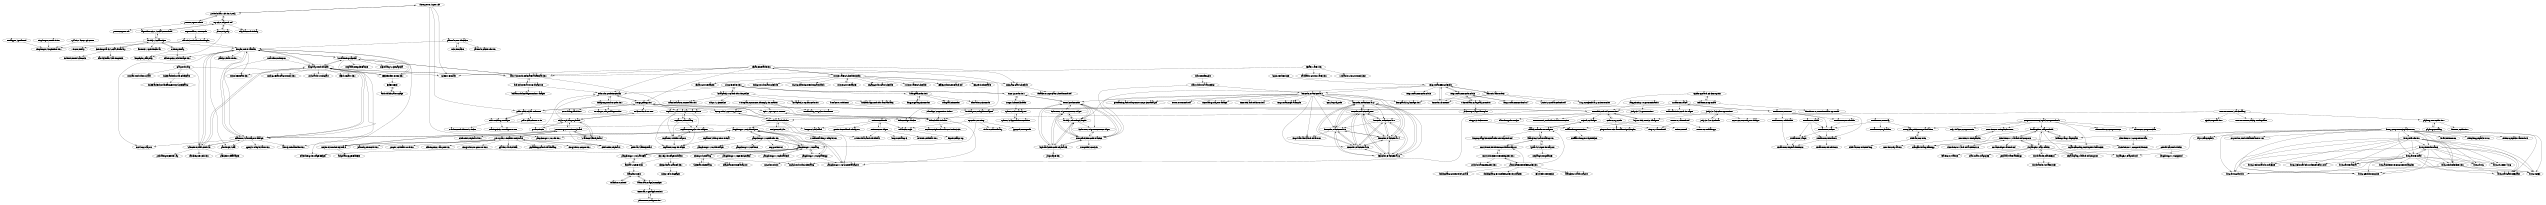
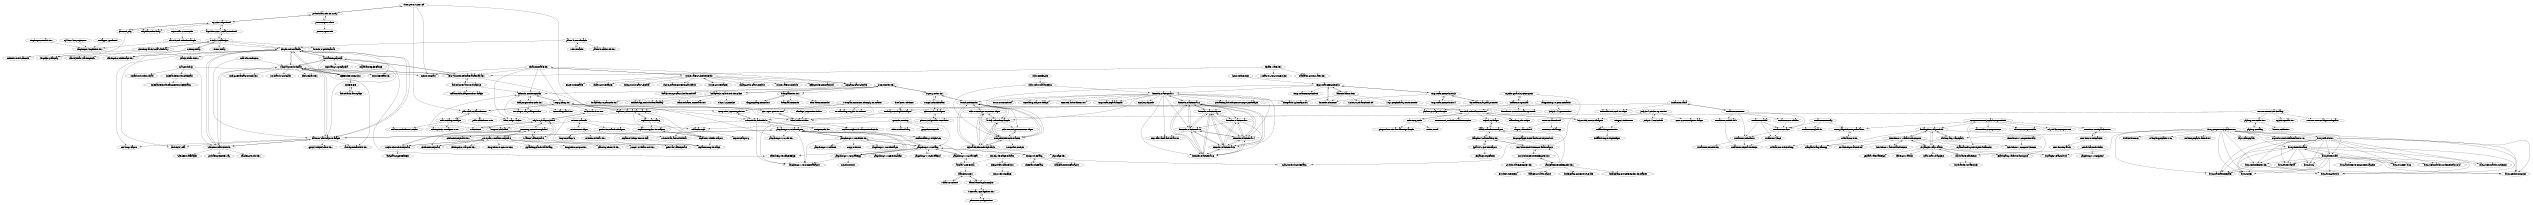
edge "hencoder/PracticeDraw6" -> "hencoder/PracticeDraw7": removed
node "gjiazhe/WaveSideBar": removed
